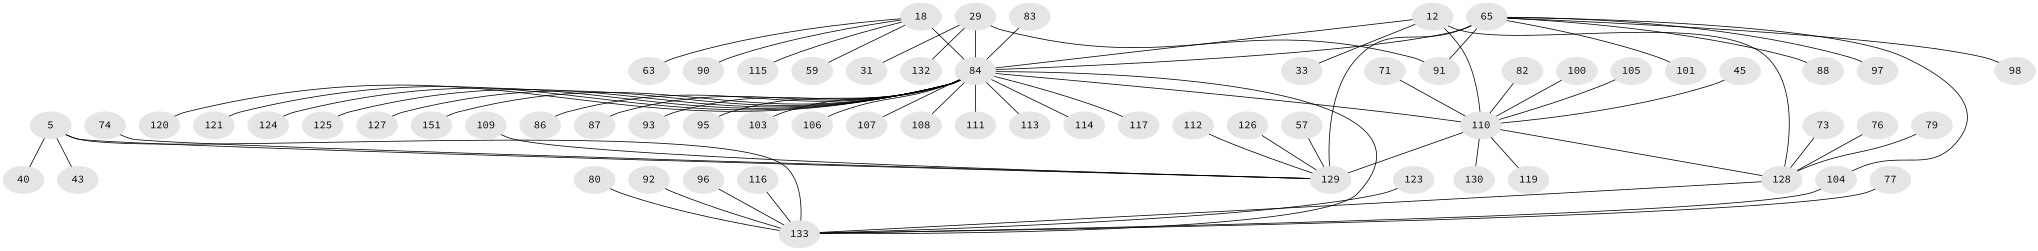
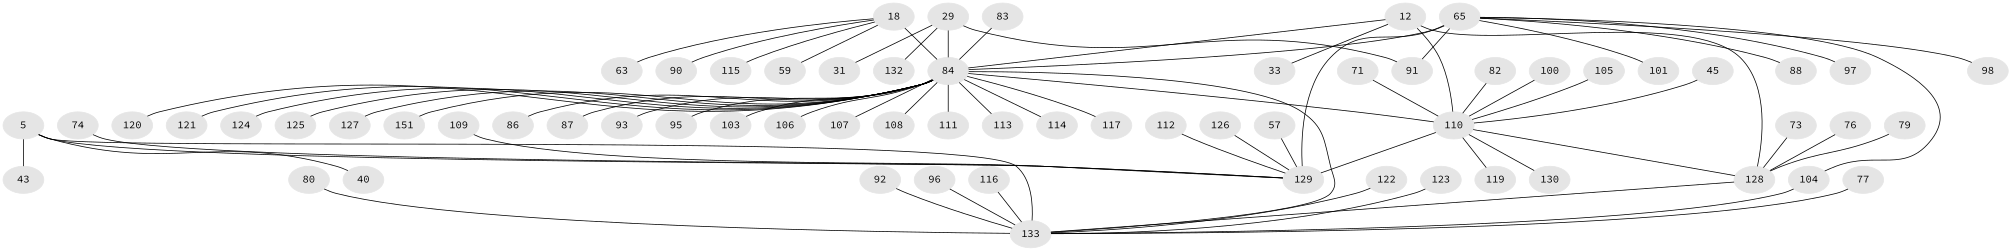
node "122": added
